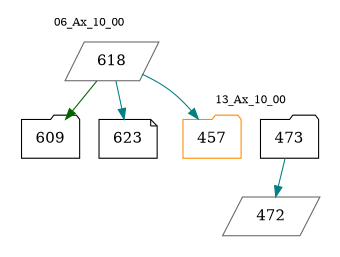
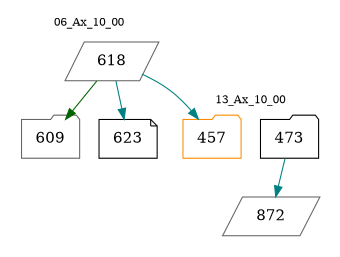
node "609": color black -> gray40
node "472": label "472" -> "872"
